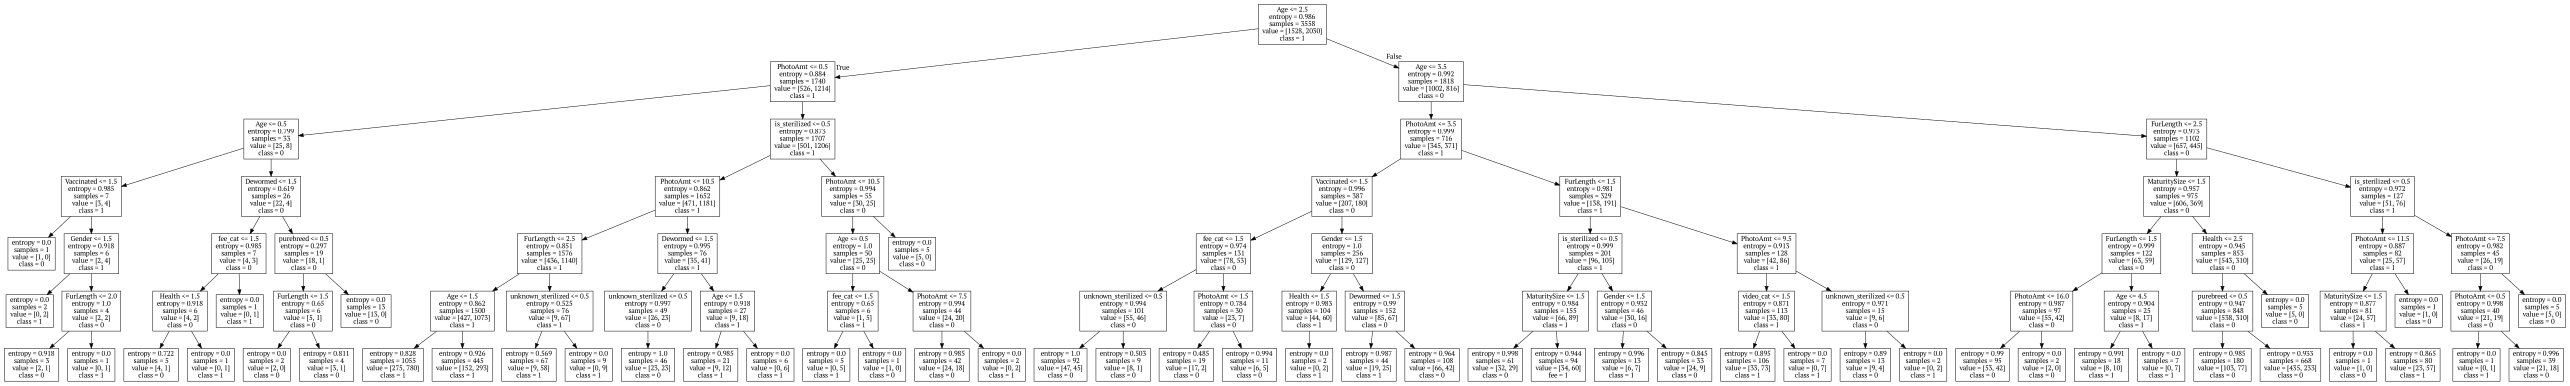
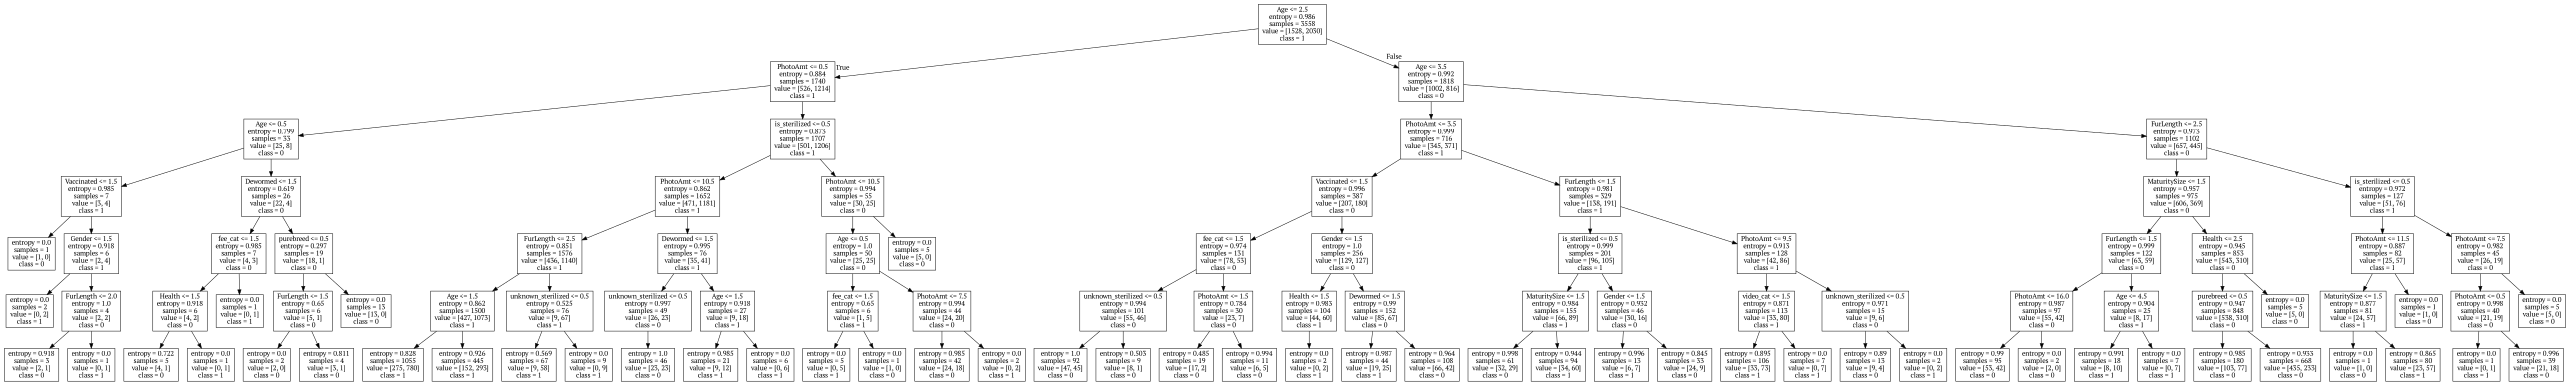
node "entropy = 0.944 samples = 94 value = [34, 60] fee = 1": label "entropy = 0.944 samples = 94 value = [34, 60] fee = 1" -> "entropy = 0.944 samples = 94 value = [34, 60] class = 1"
